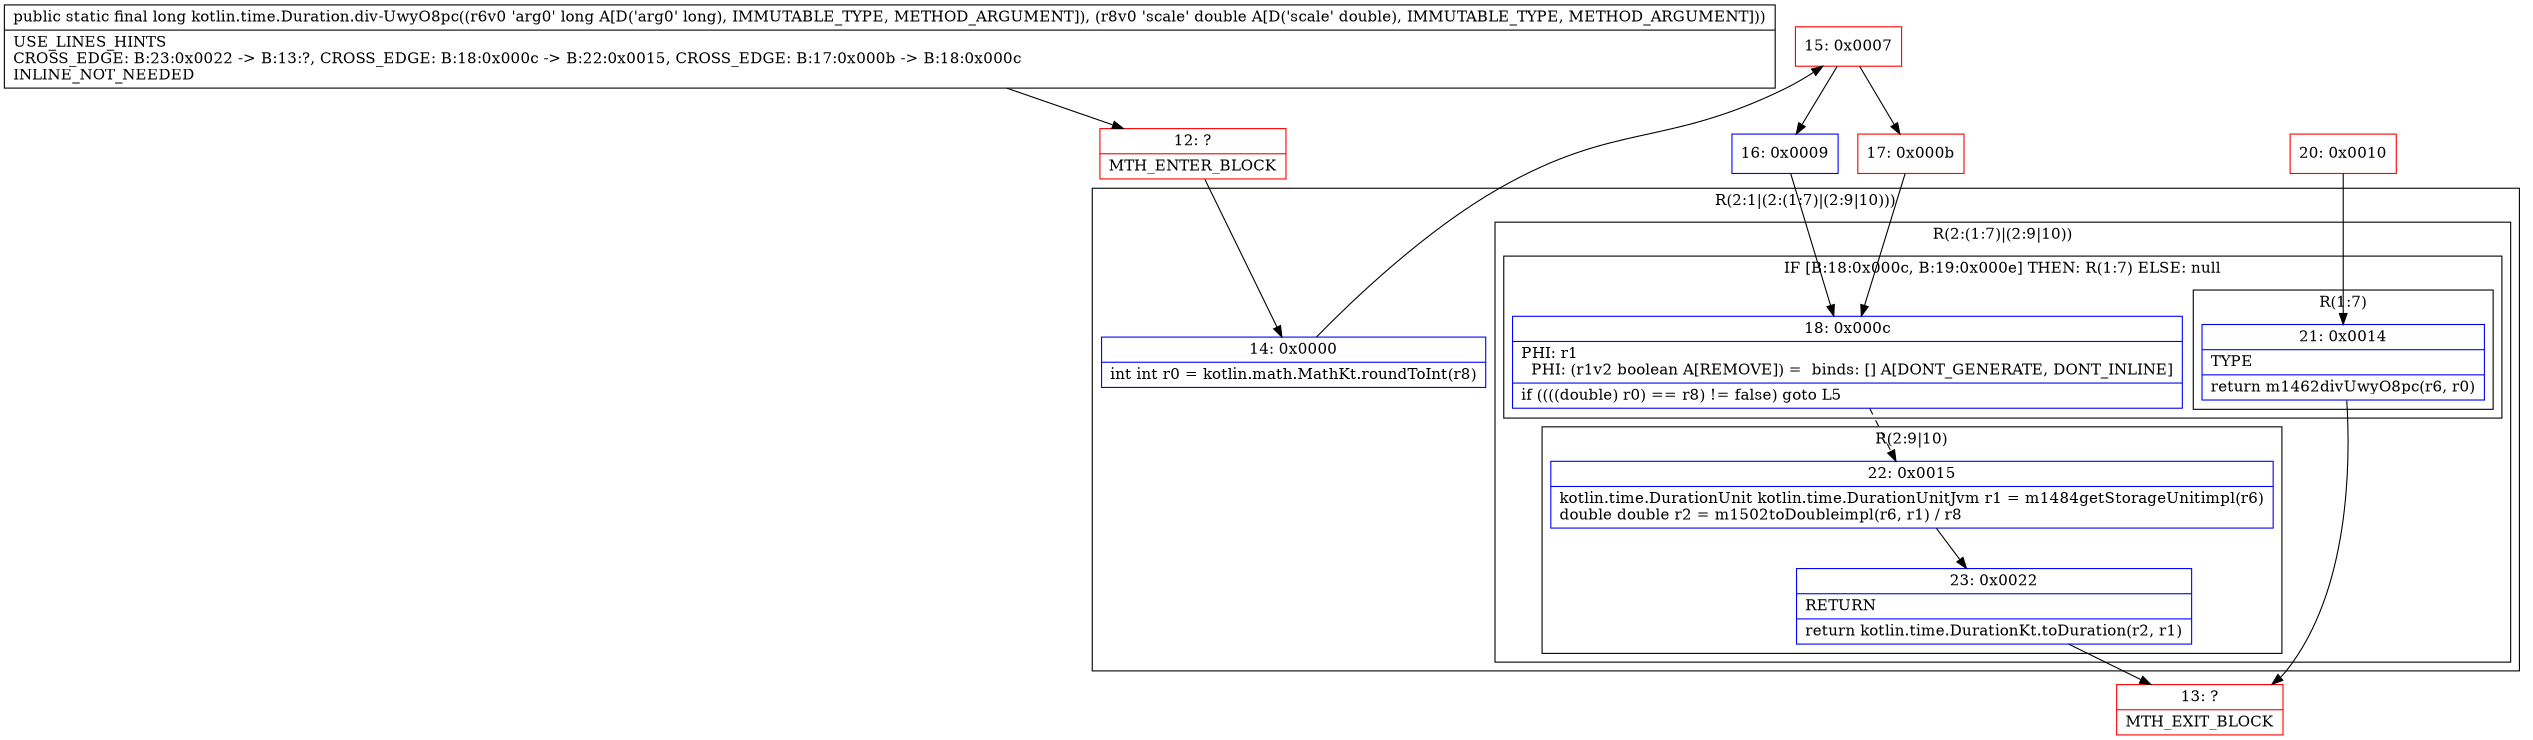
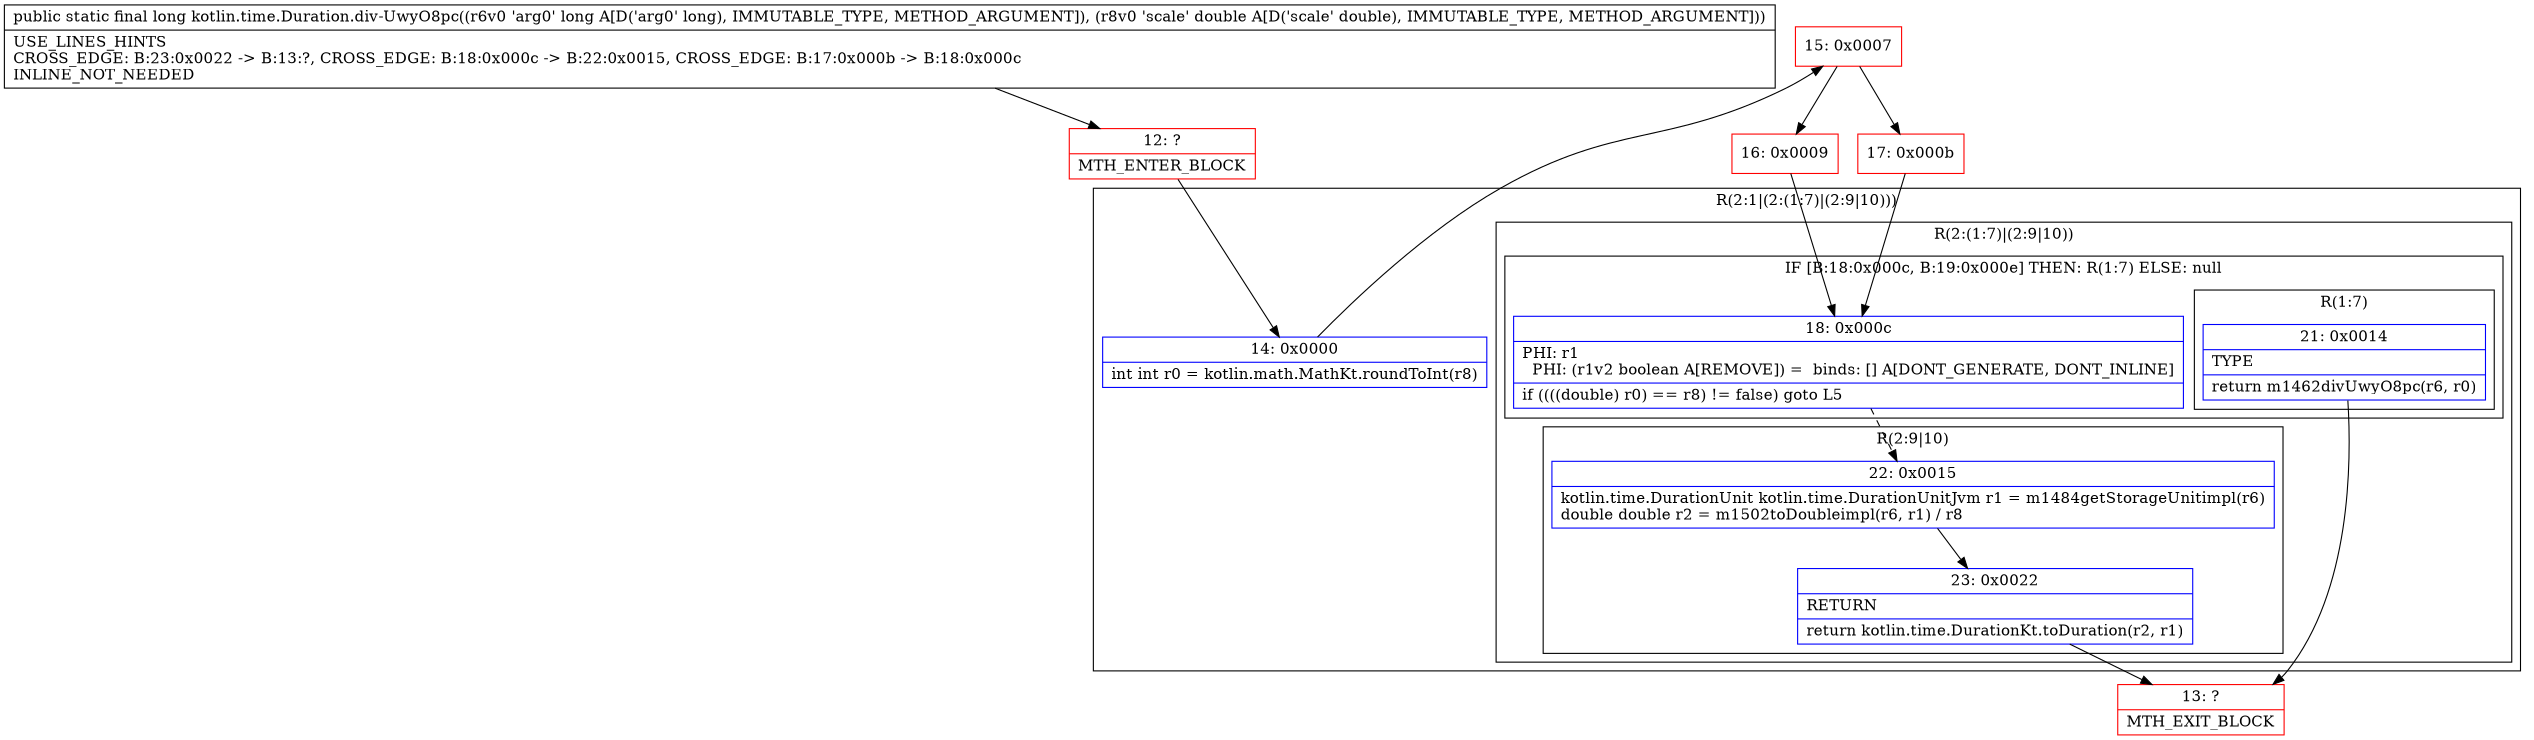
node "16: 0x0009": color blue -> red
node "20: 0x0010": removed
